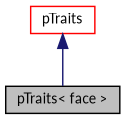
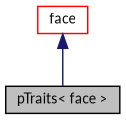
node "pTraits": label "pTraits" -> "face"
